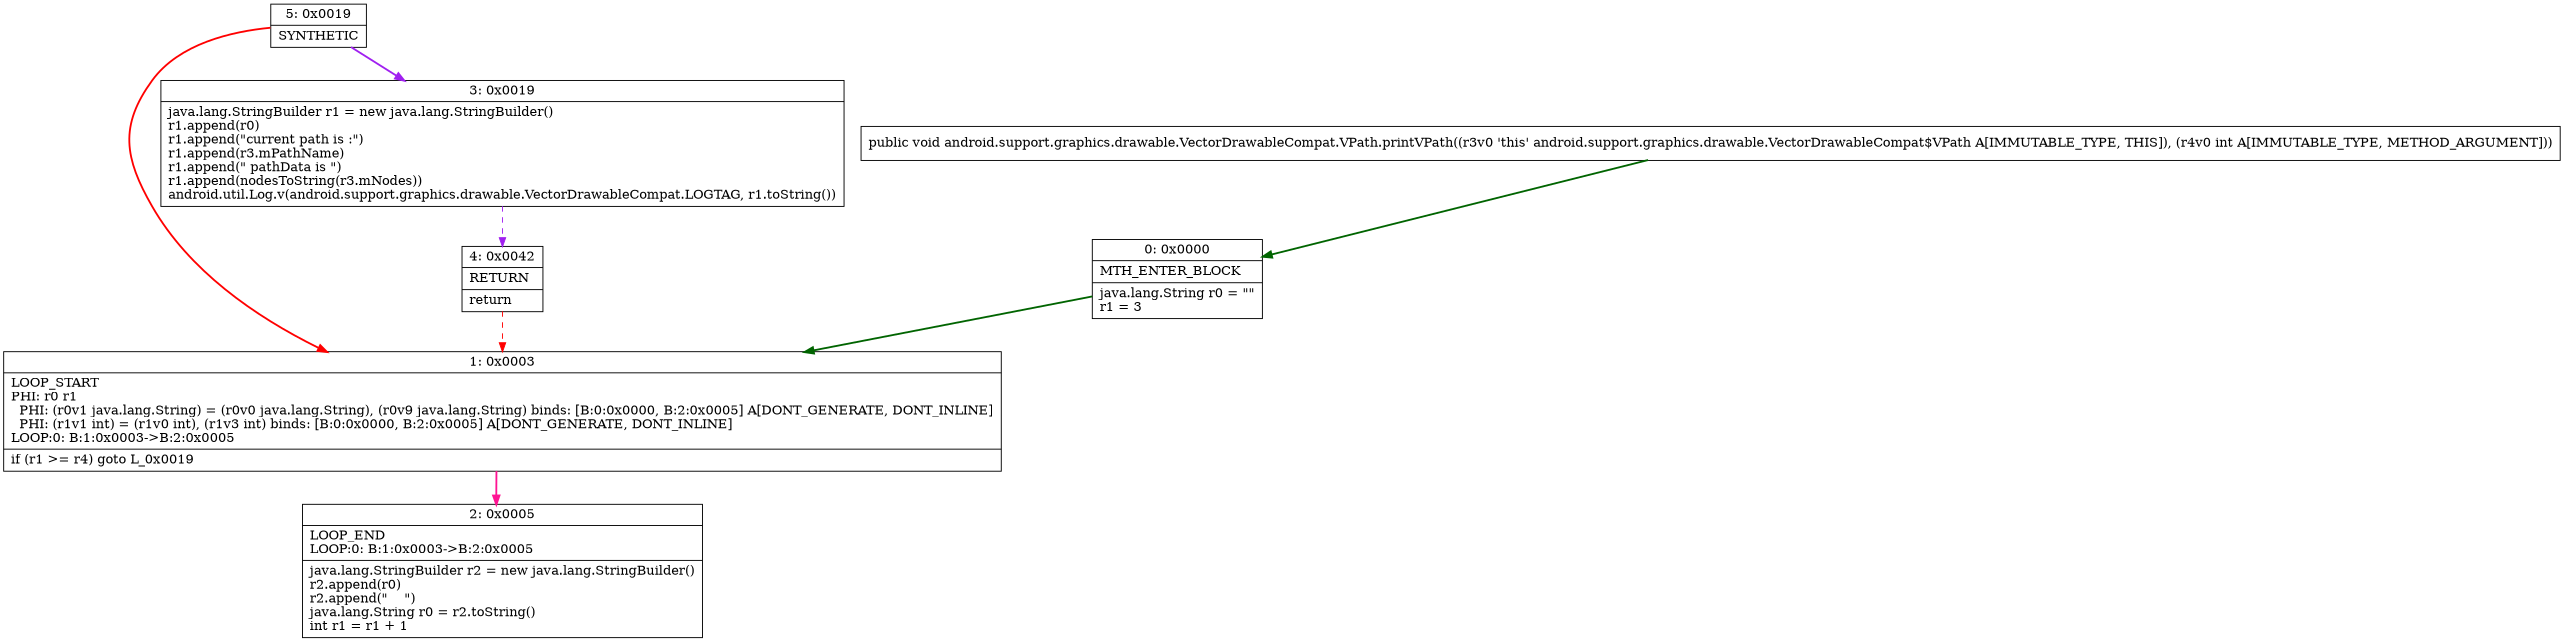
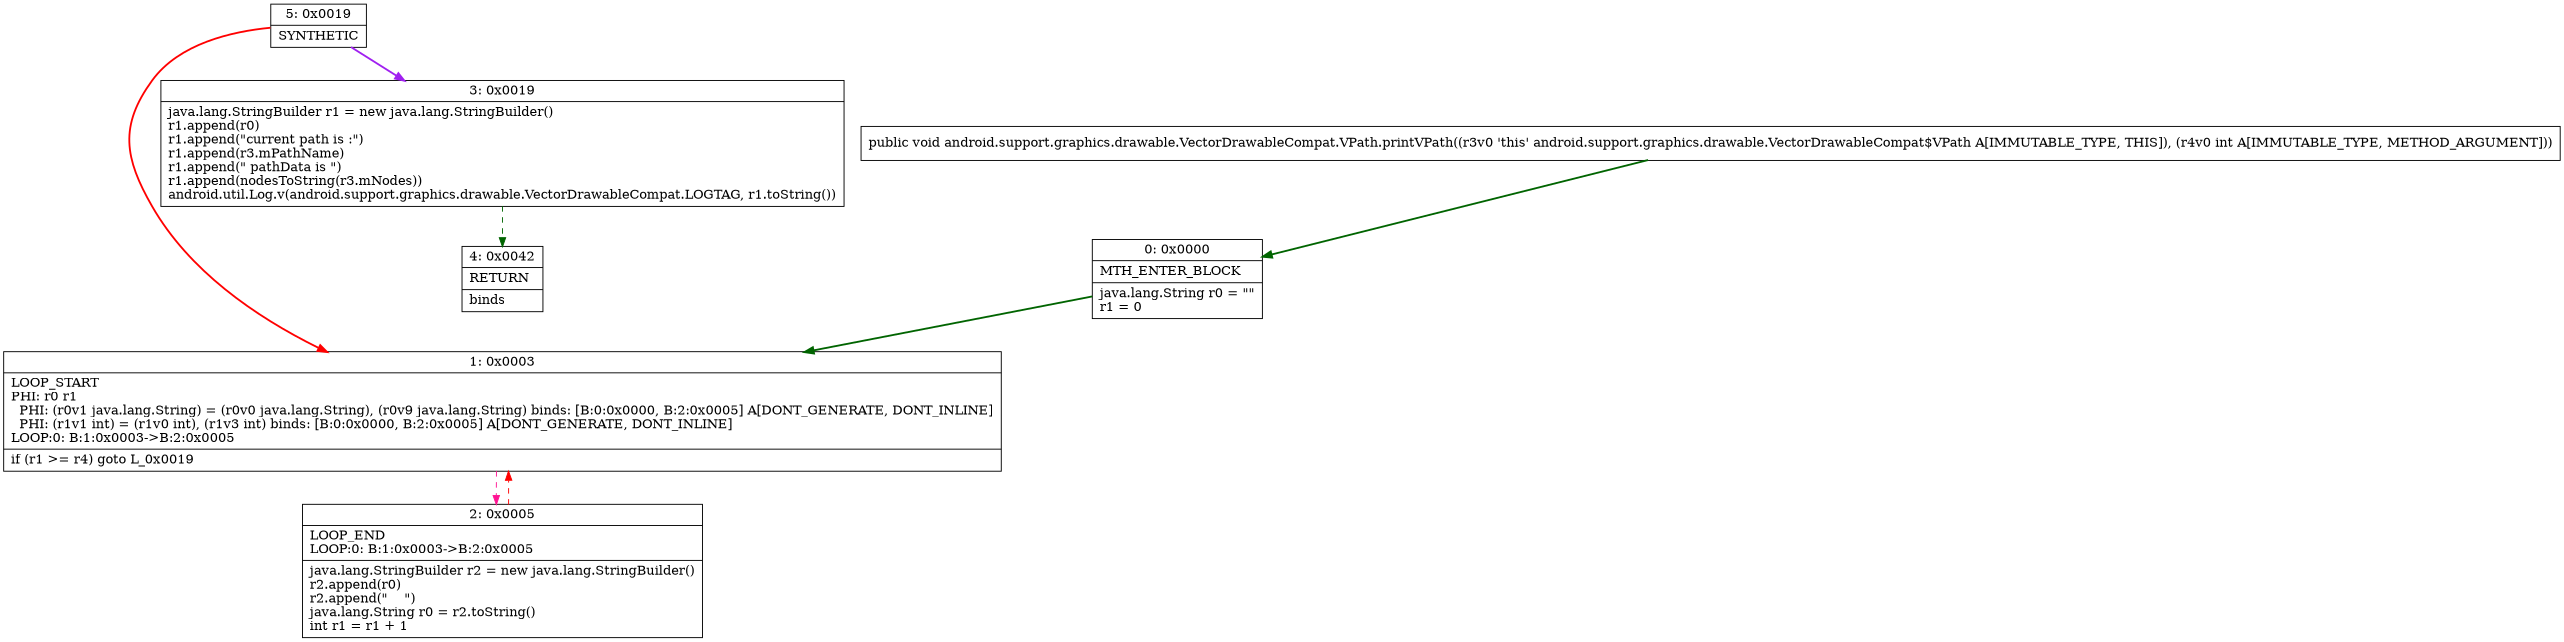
edge "3: 0x0019" -> "4: 0x0042": color purple -> darkgreen
node "4: 0x0042": text "return" -> "binds"
node "0: 0x0000": text "r1 = 3" -> "r1 = 0"
edge "4: 0x0042" -> "1: 0x0003": now "2: 0x0005" -> "1: 0x0003"
edge "1: 0x0003" -> "2: 0x0005": style bold -> dashed
